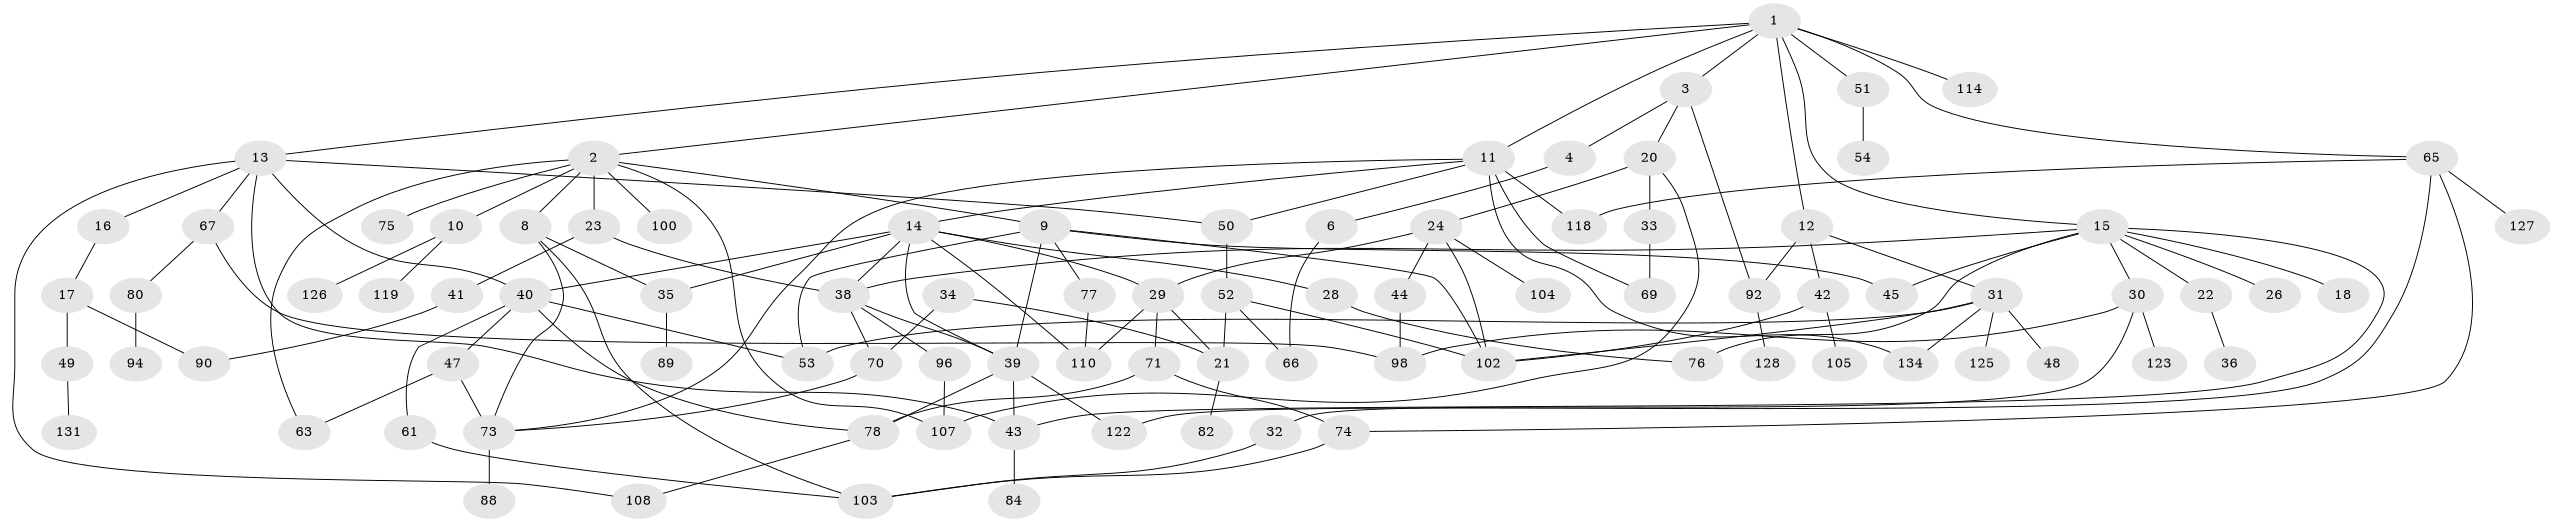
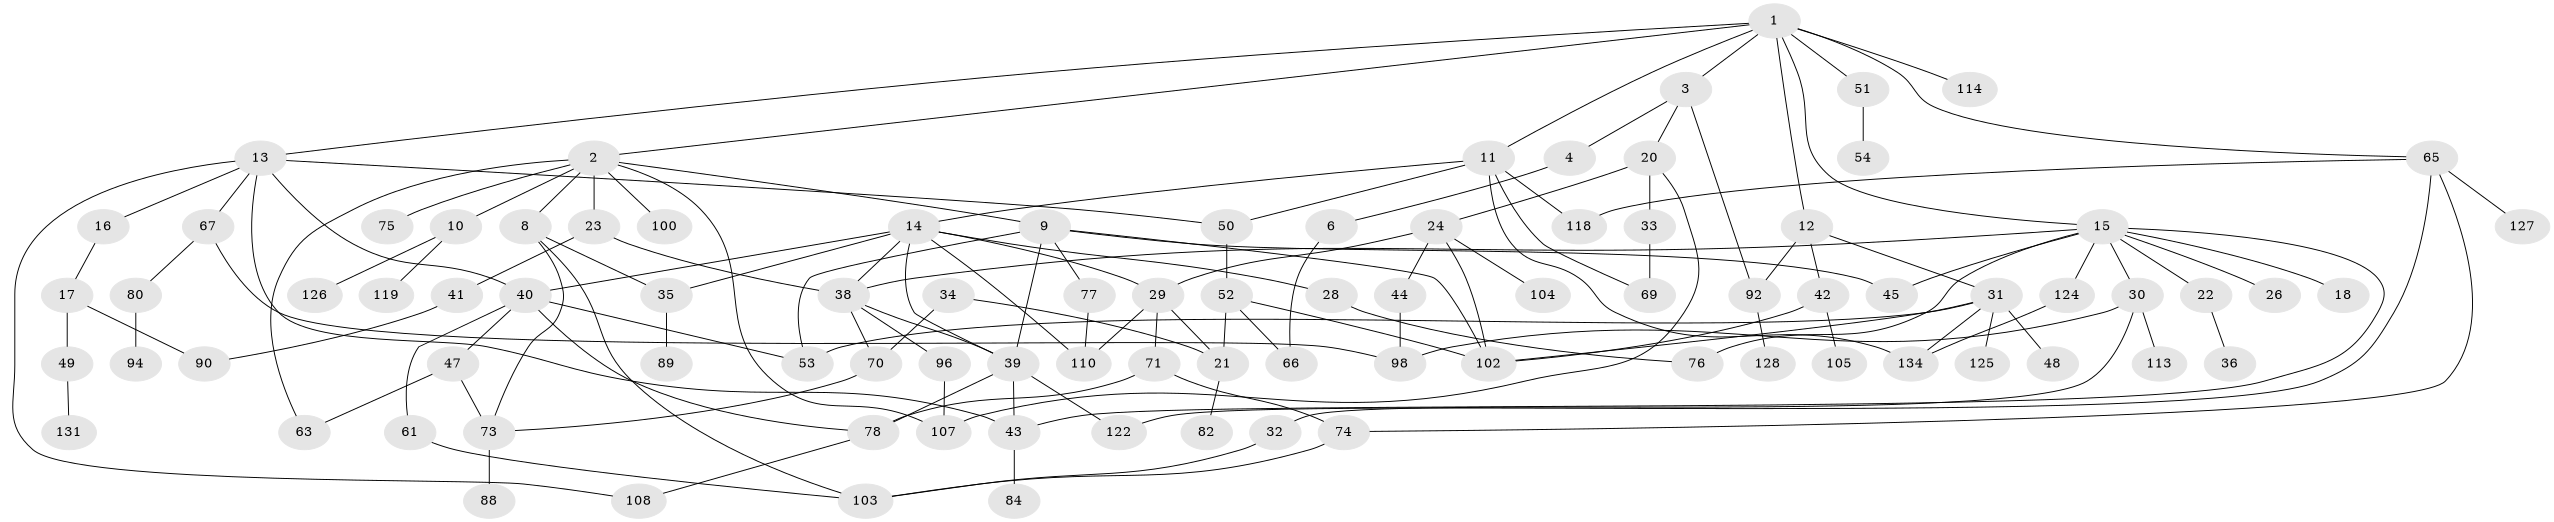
edge "11" -- "73": removed
node "124": added
node "123": label "123" -> "113"
